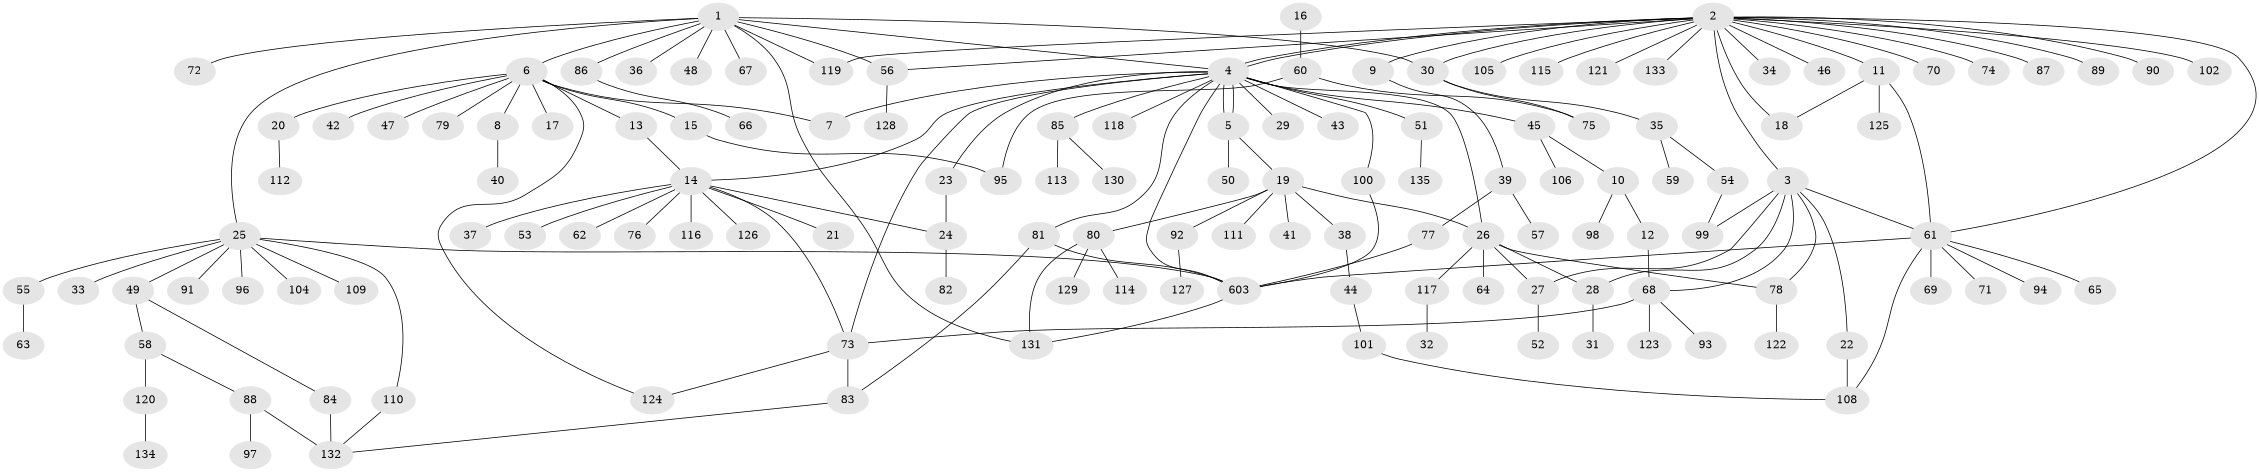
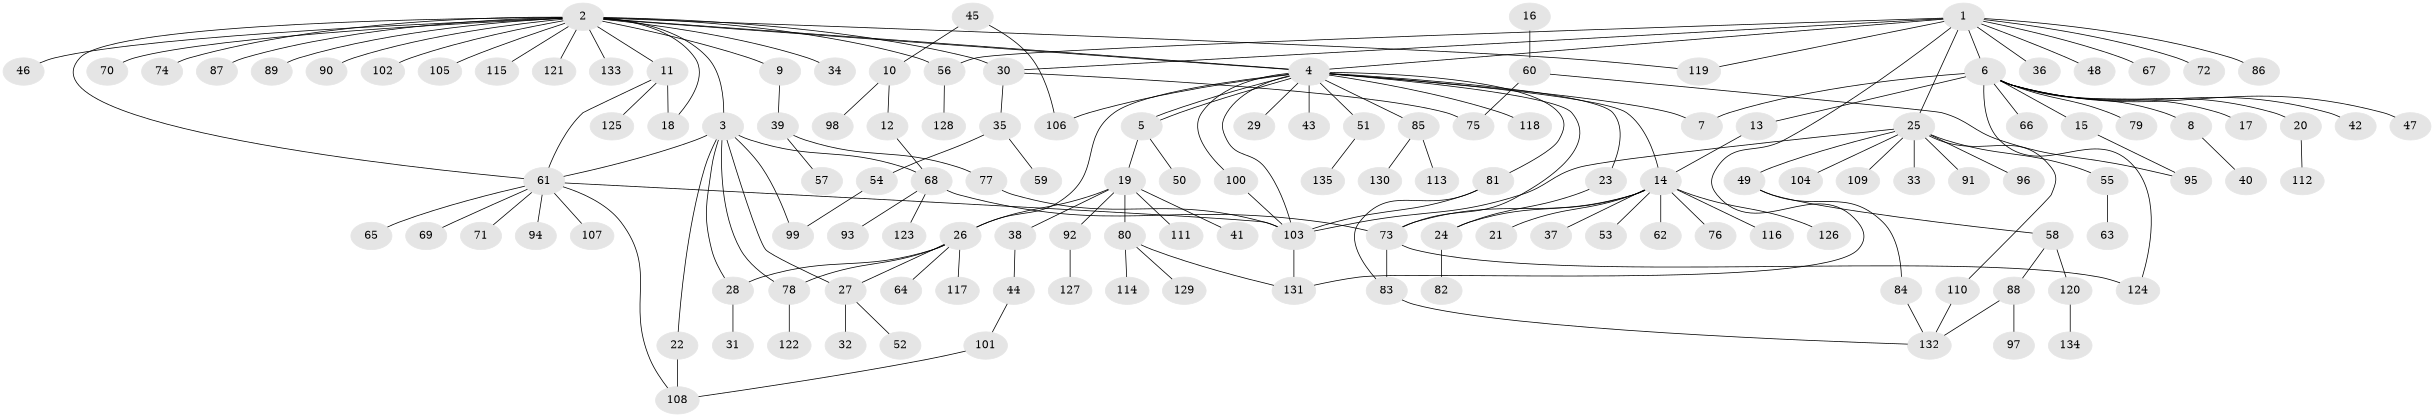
edge "86" -- "66": now "6" -- "66"
edge "4" -- "45": now "4" -- "106"
node "107": added
node "603": label "603" -> "103"
edge "117" -- "32": now "27" -- "32"
